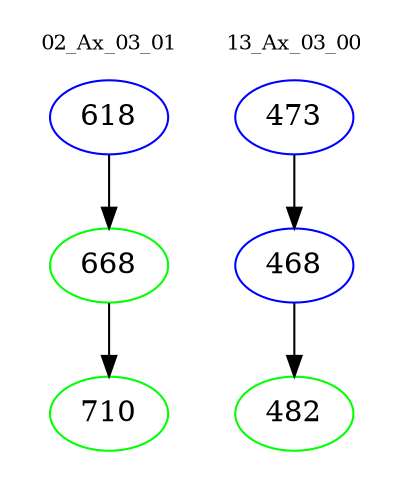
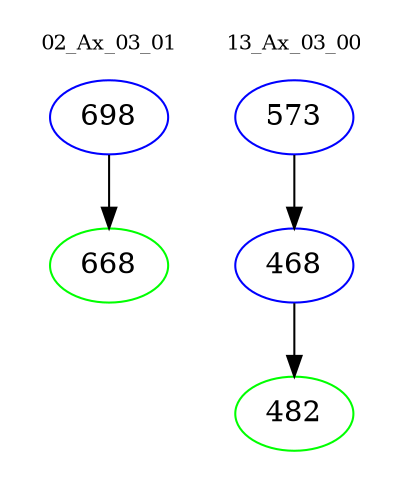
node "618": label "618" -> "698"
node "473": label "473" -> "573"
node "710": removed
